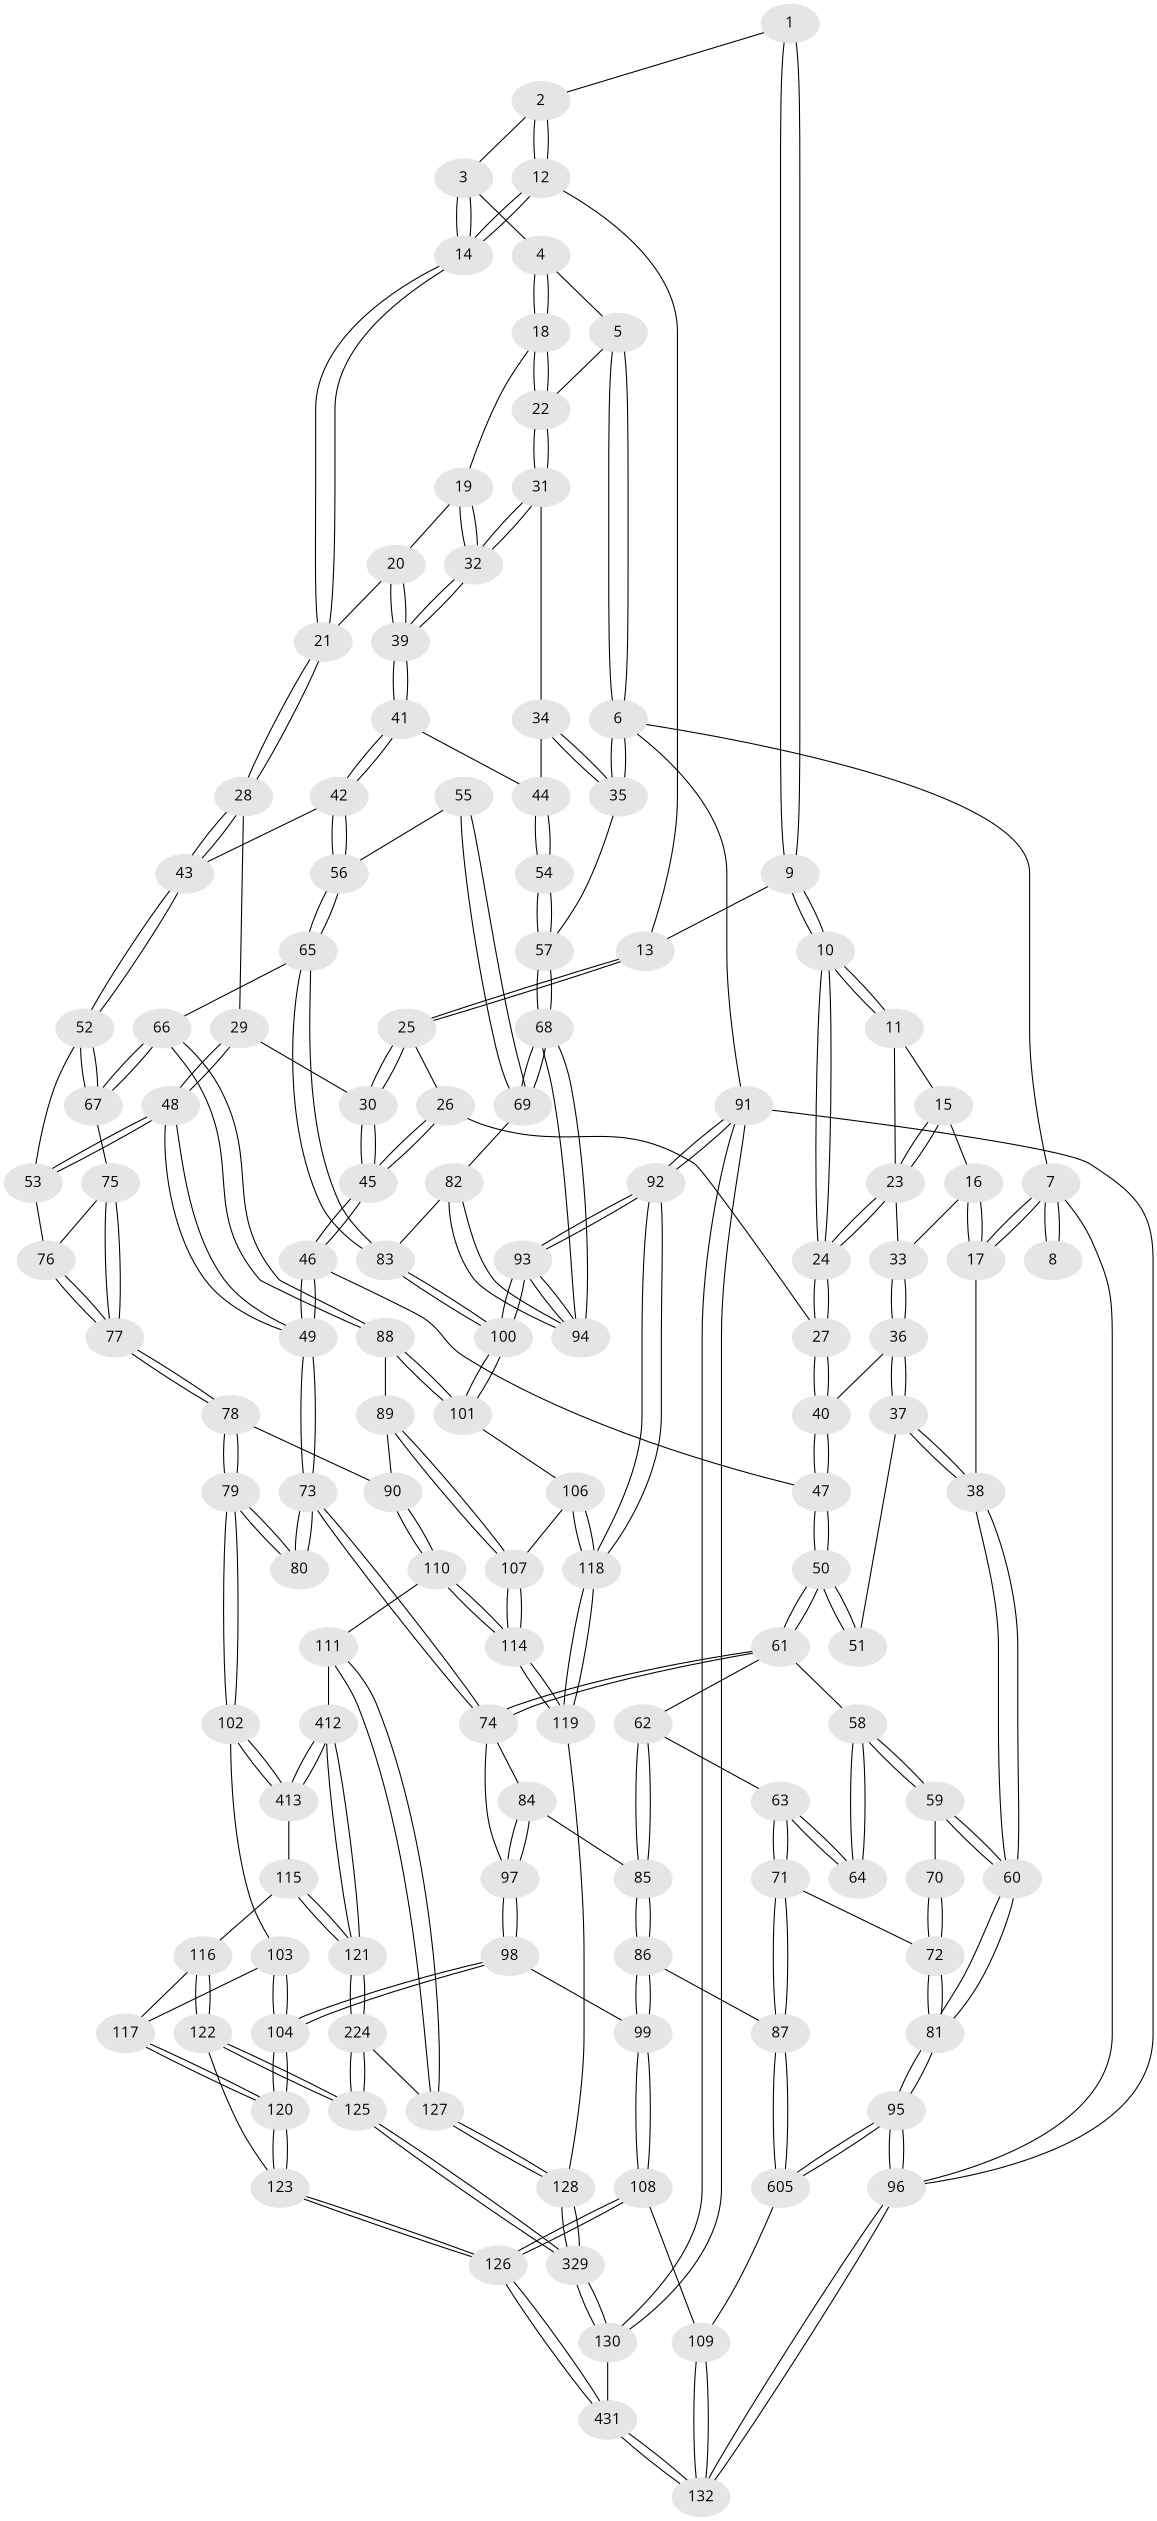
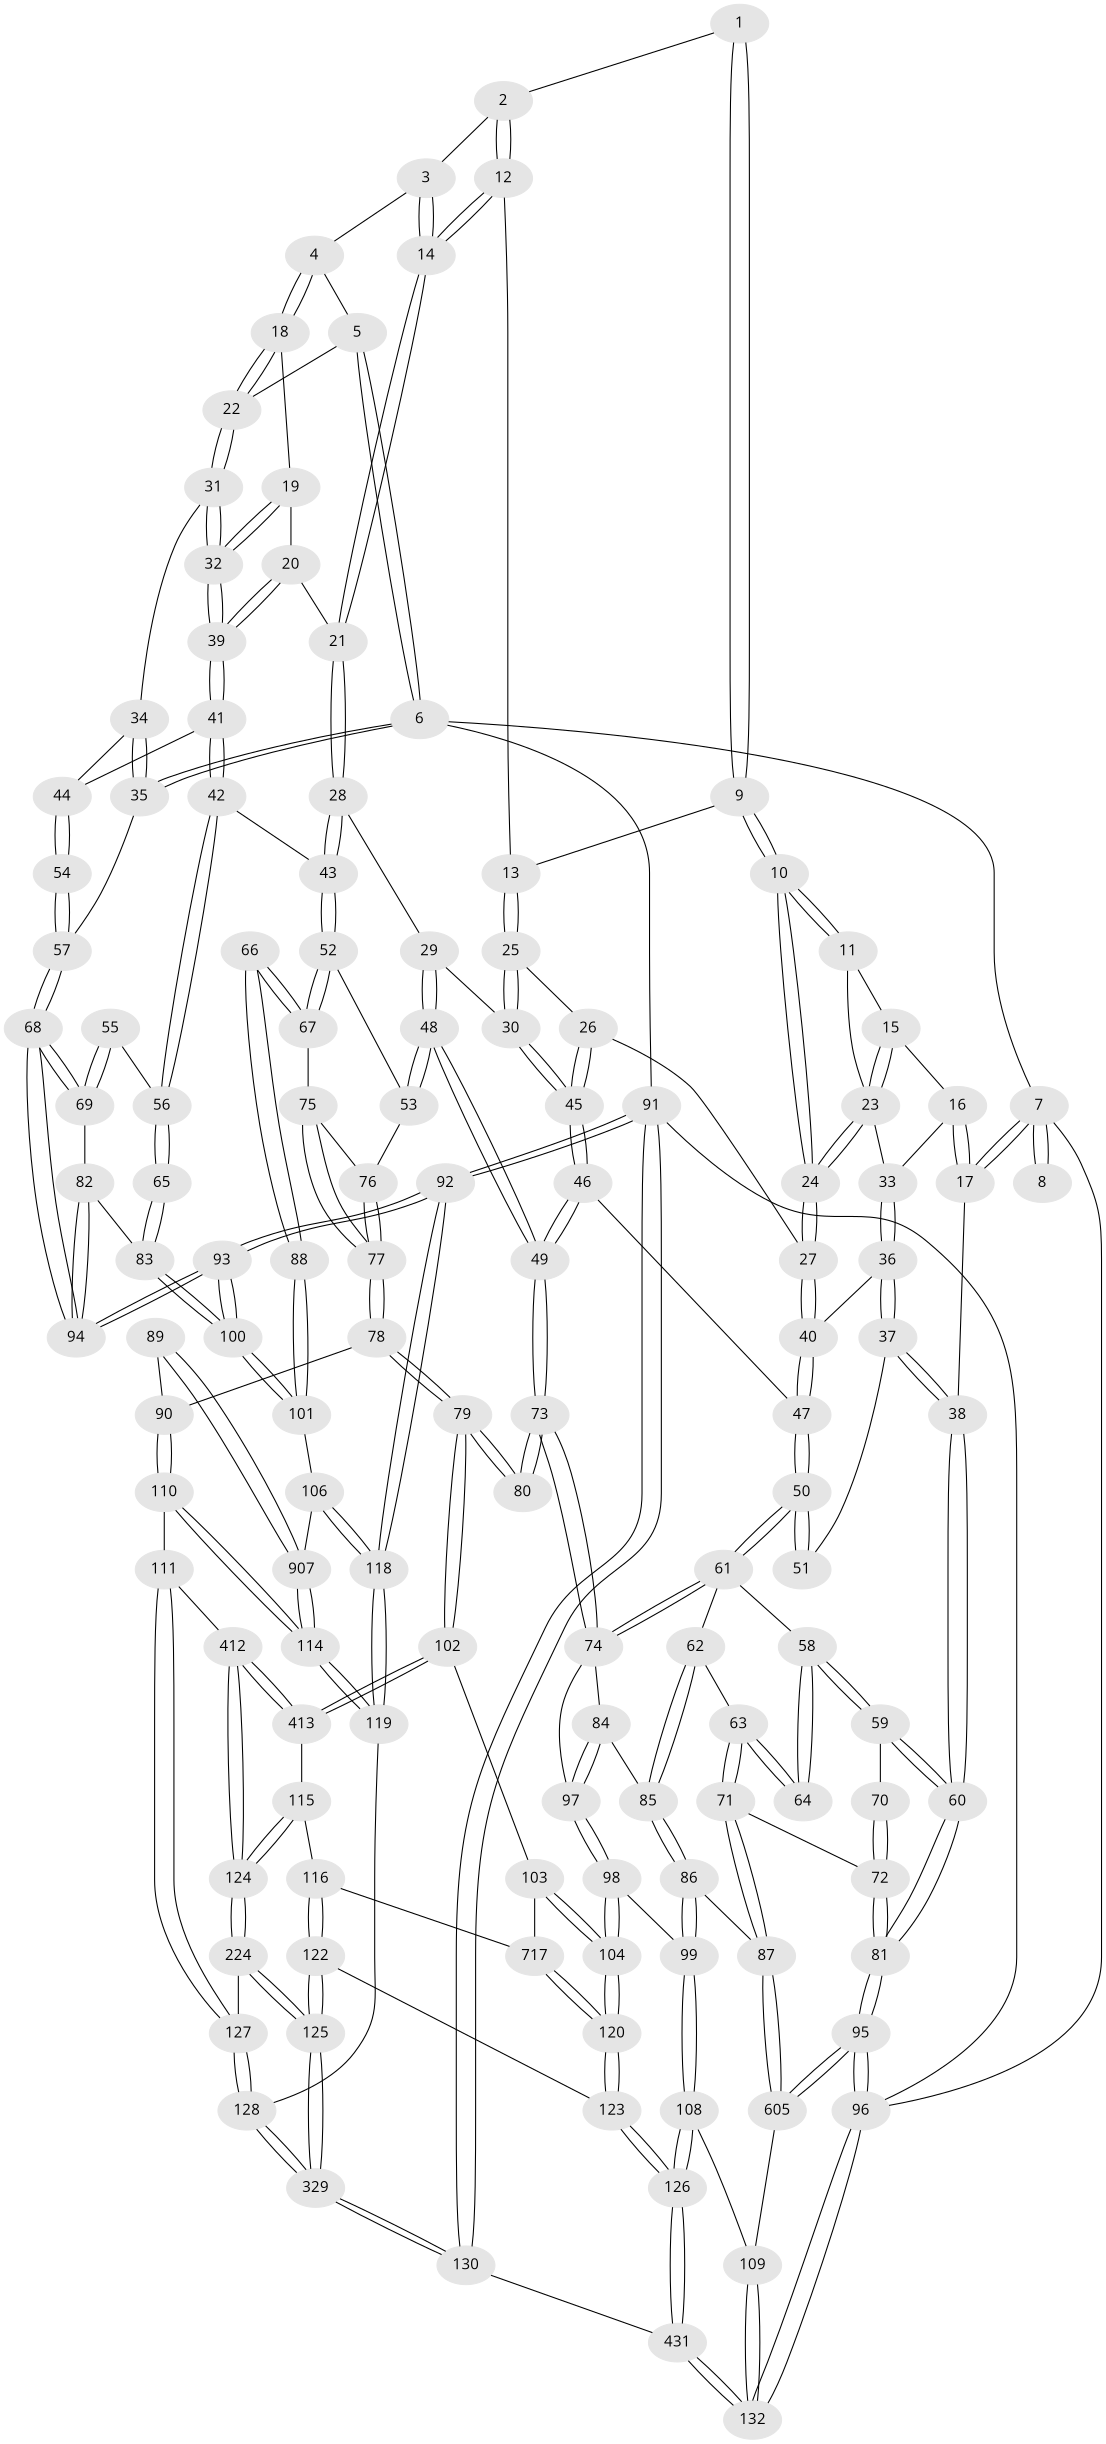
edge "65" -- "66": removed
edge "88" -- "89": removed
node "107": label "107" -> "907"
node "121": label "121" -> "124"
node "117": label "117" -> "717"
